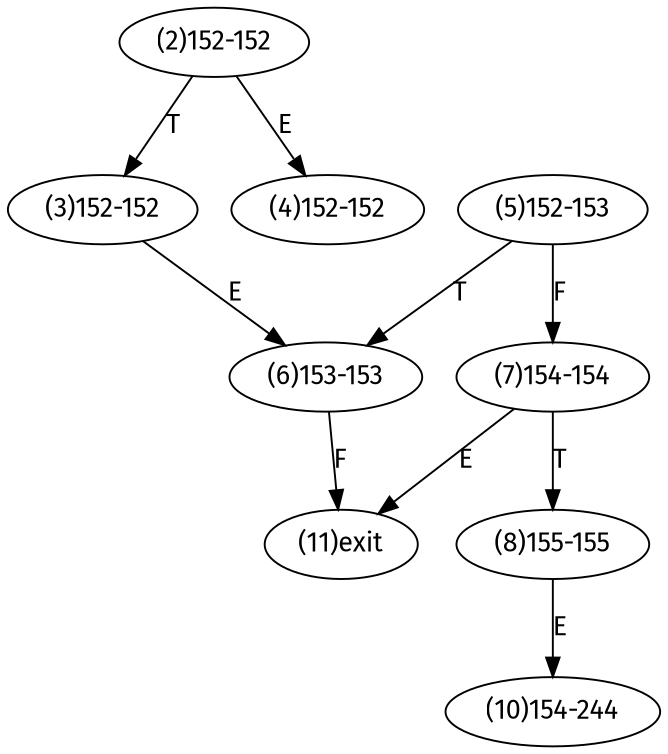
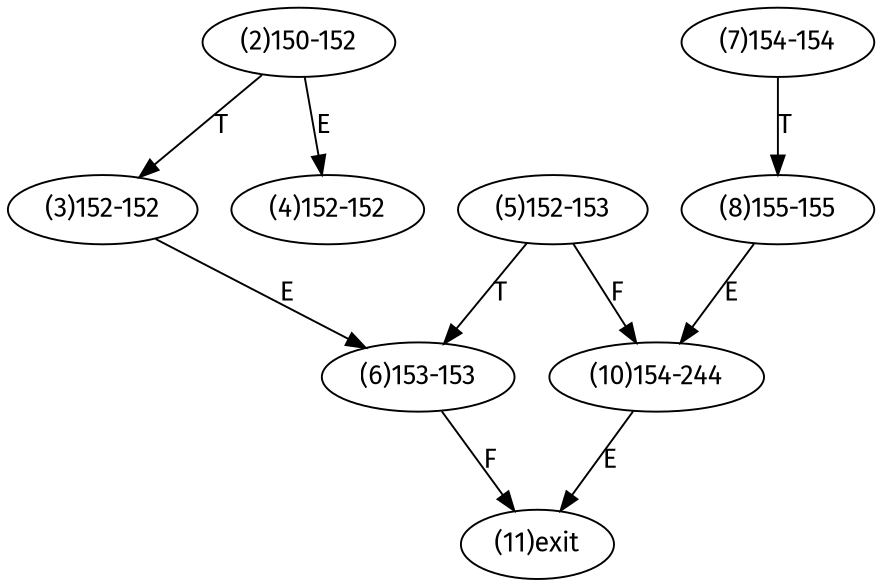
node "(2)152-152": label "(2)152-152" -> "(2)150-152"
edge "(5)152-153" -> "(7)154-154": now "(5)152-153" -> "(10)154-244"
edge "(7)154-154" -> "(11)exit": now "(10)154-244" -> "(11)exit"
